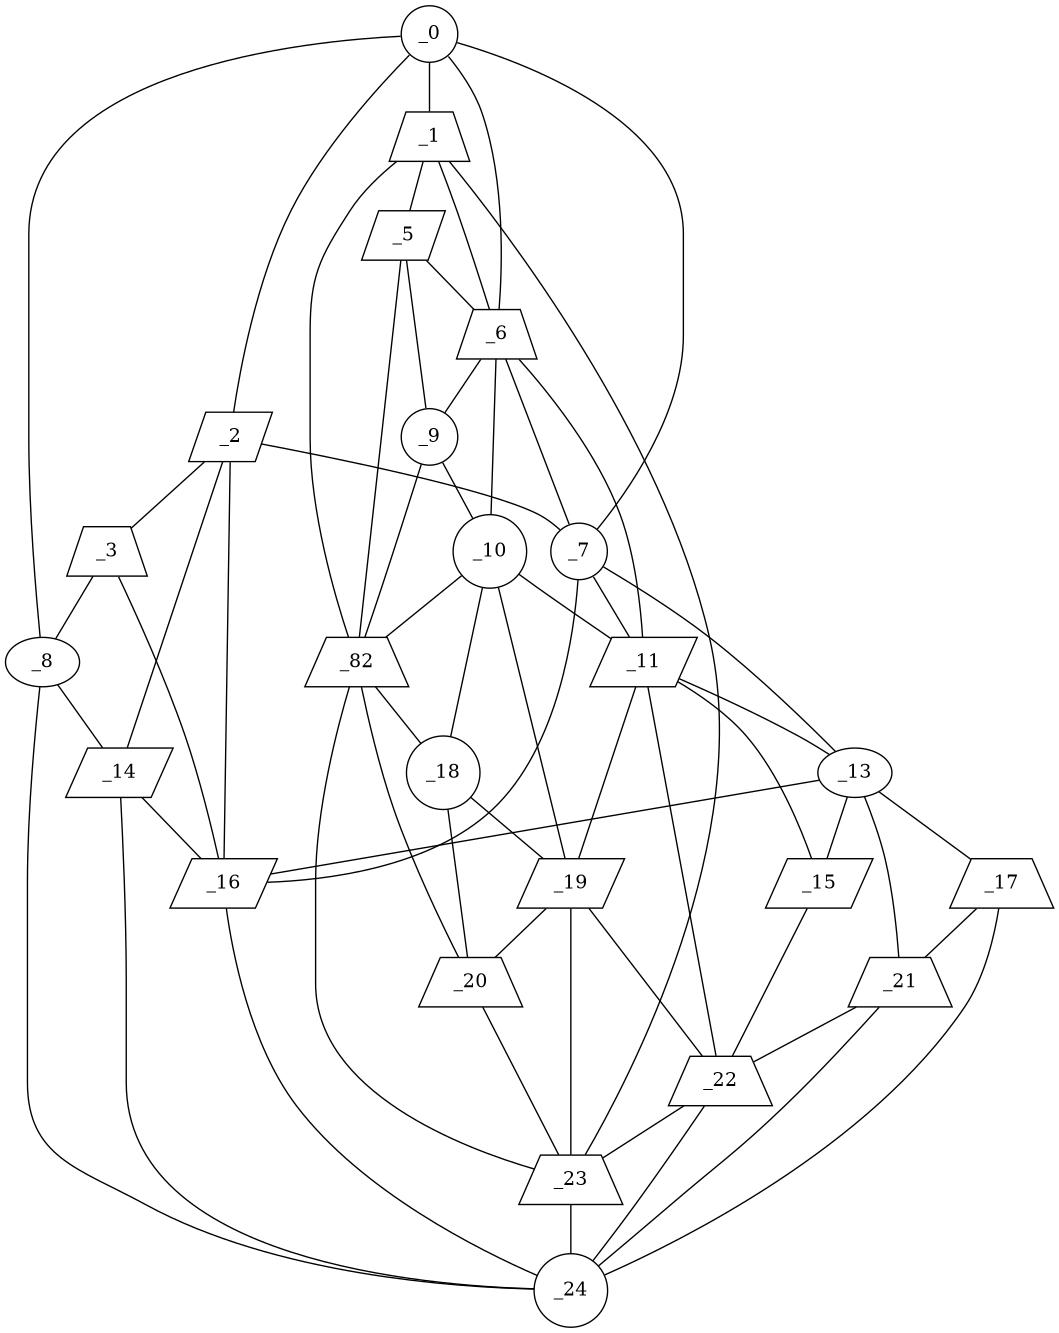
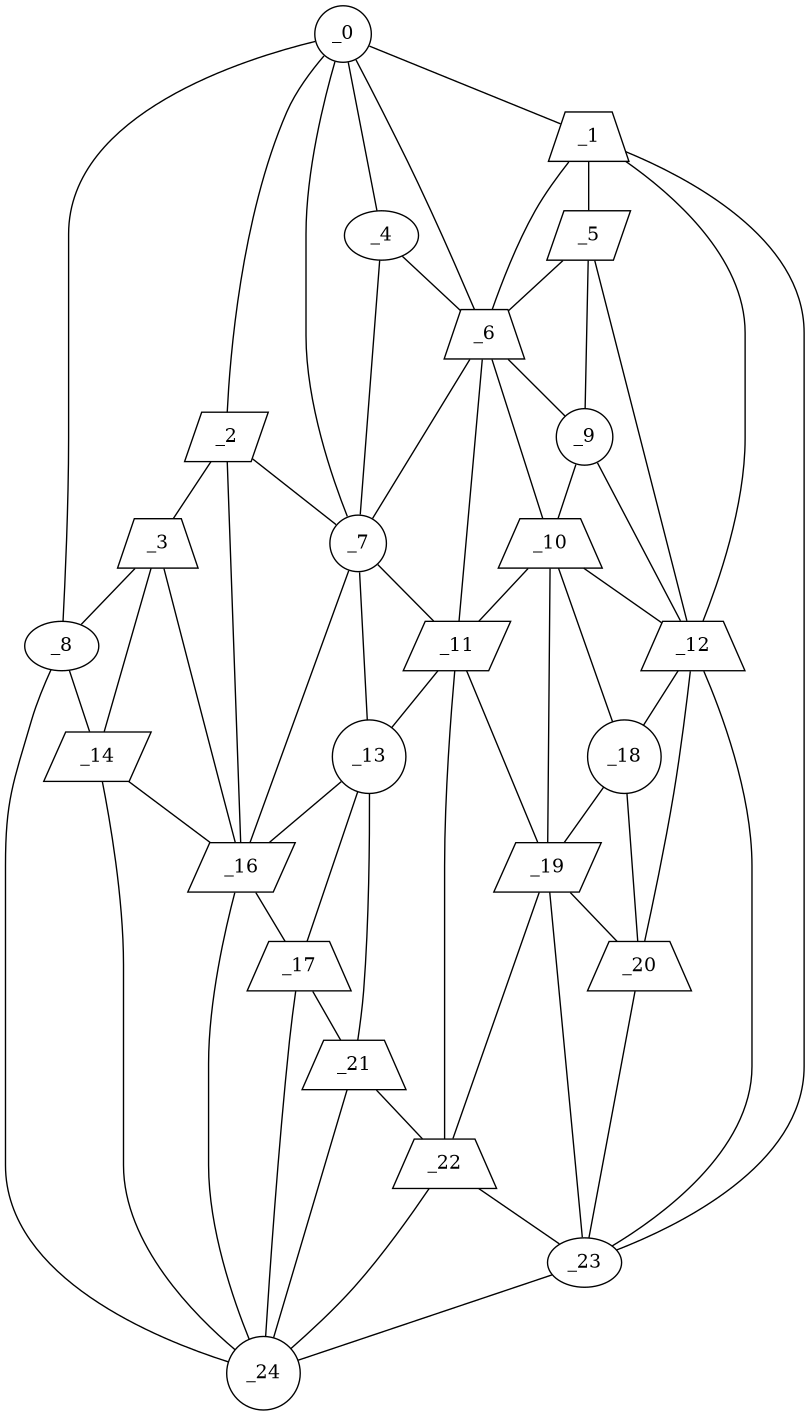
node "_4": added
node "_10": shape circle -> trapezium
edge "_2" -- "_14": now "_3" -- "_14"
node "_82": label "_82" -> "_12"
node "_13": shape ellipse -> circle
node "_15": removed
edge "_16" -- "_17": added
node "_23": shape trapezium -> ellipse
